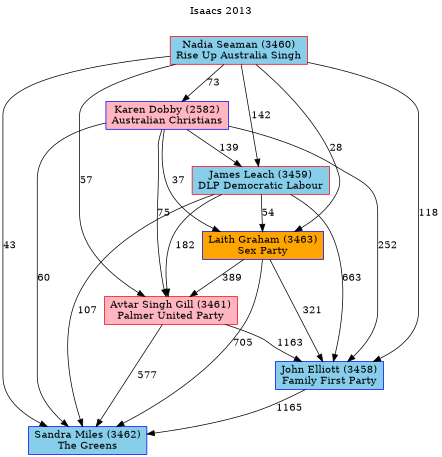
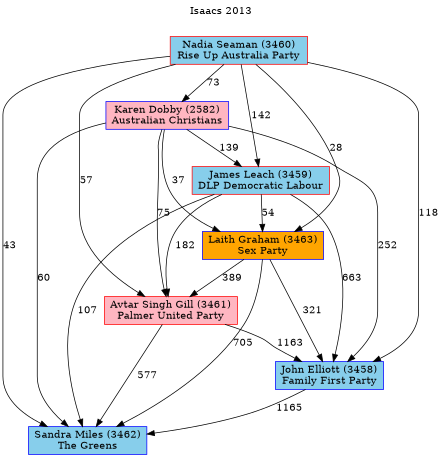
node "Nadia Seaman (3460) Rise Up Australia Singh": label "Nadia Seaman (3460) Rise Up Australia Singh" -> "Nadia Seaman (3460) Rise Up Australia Party"
